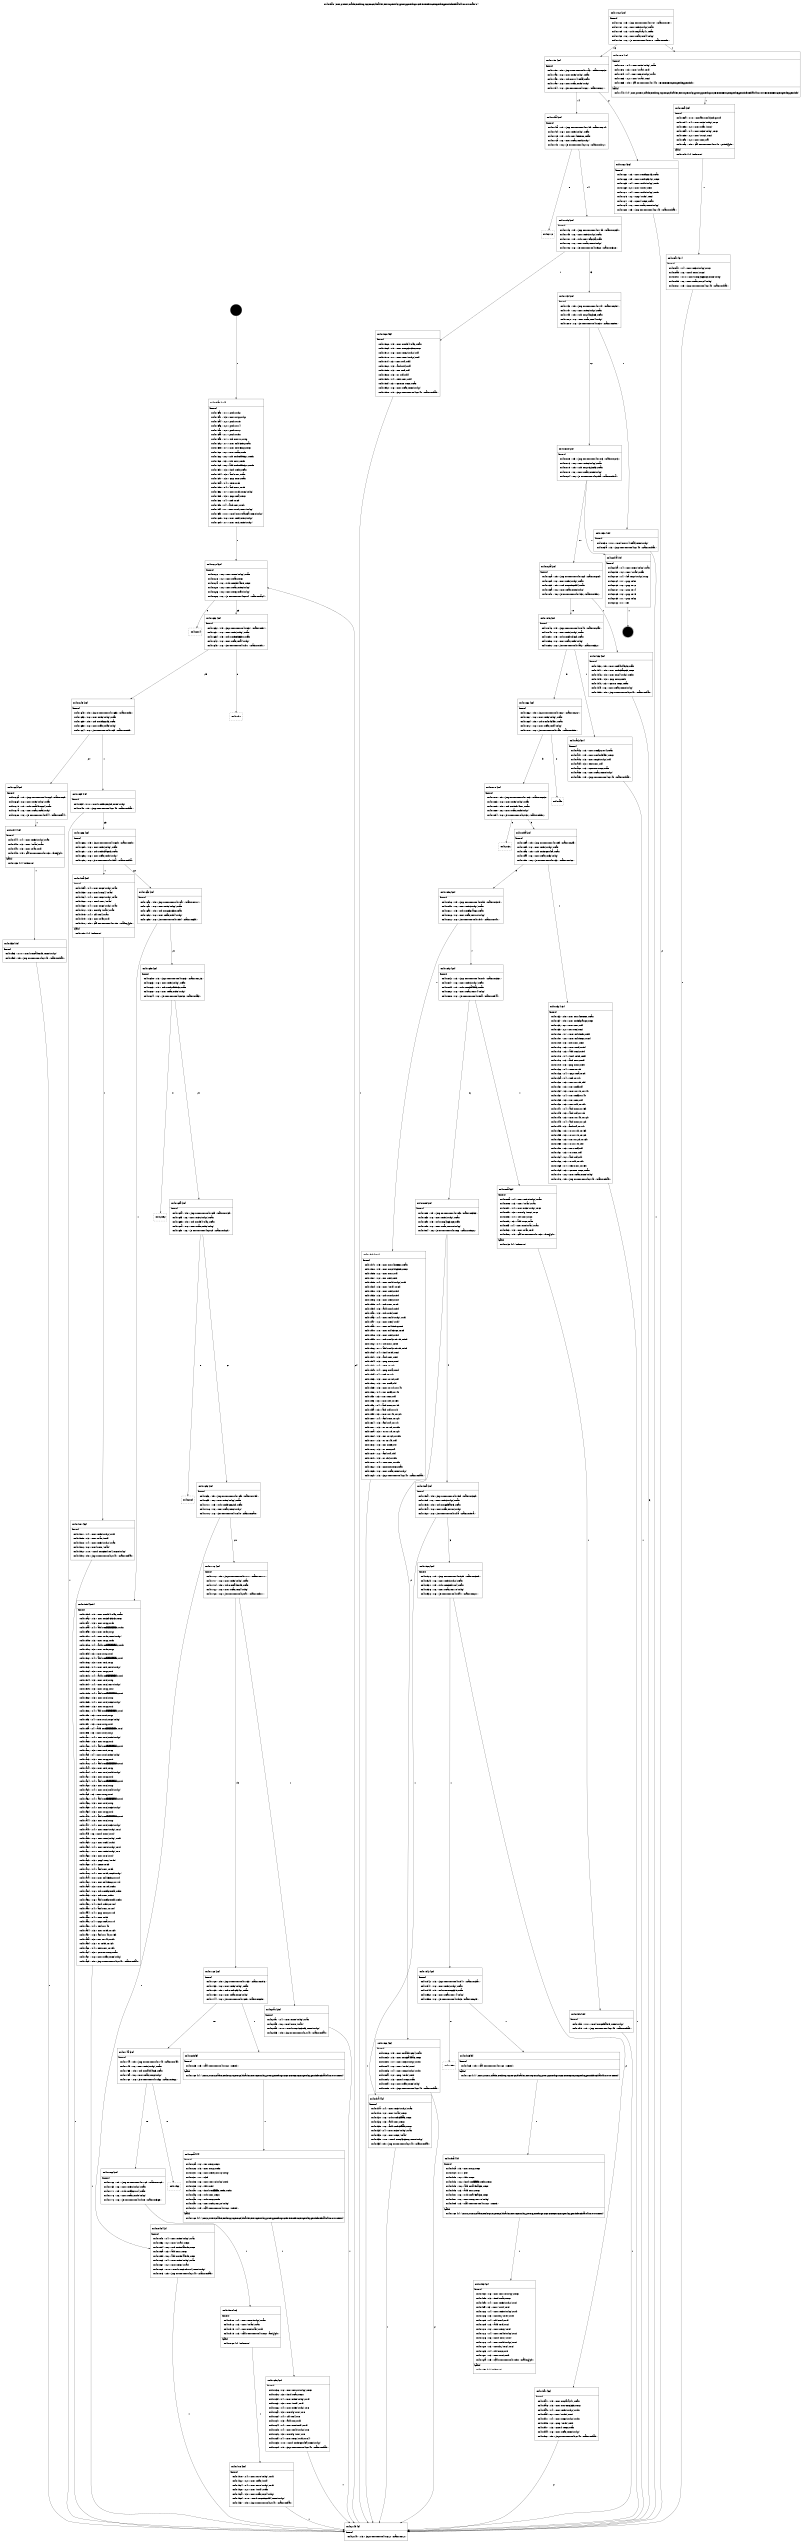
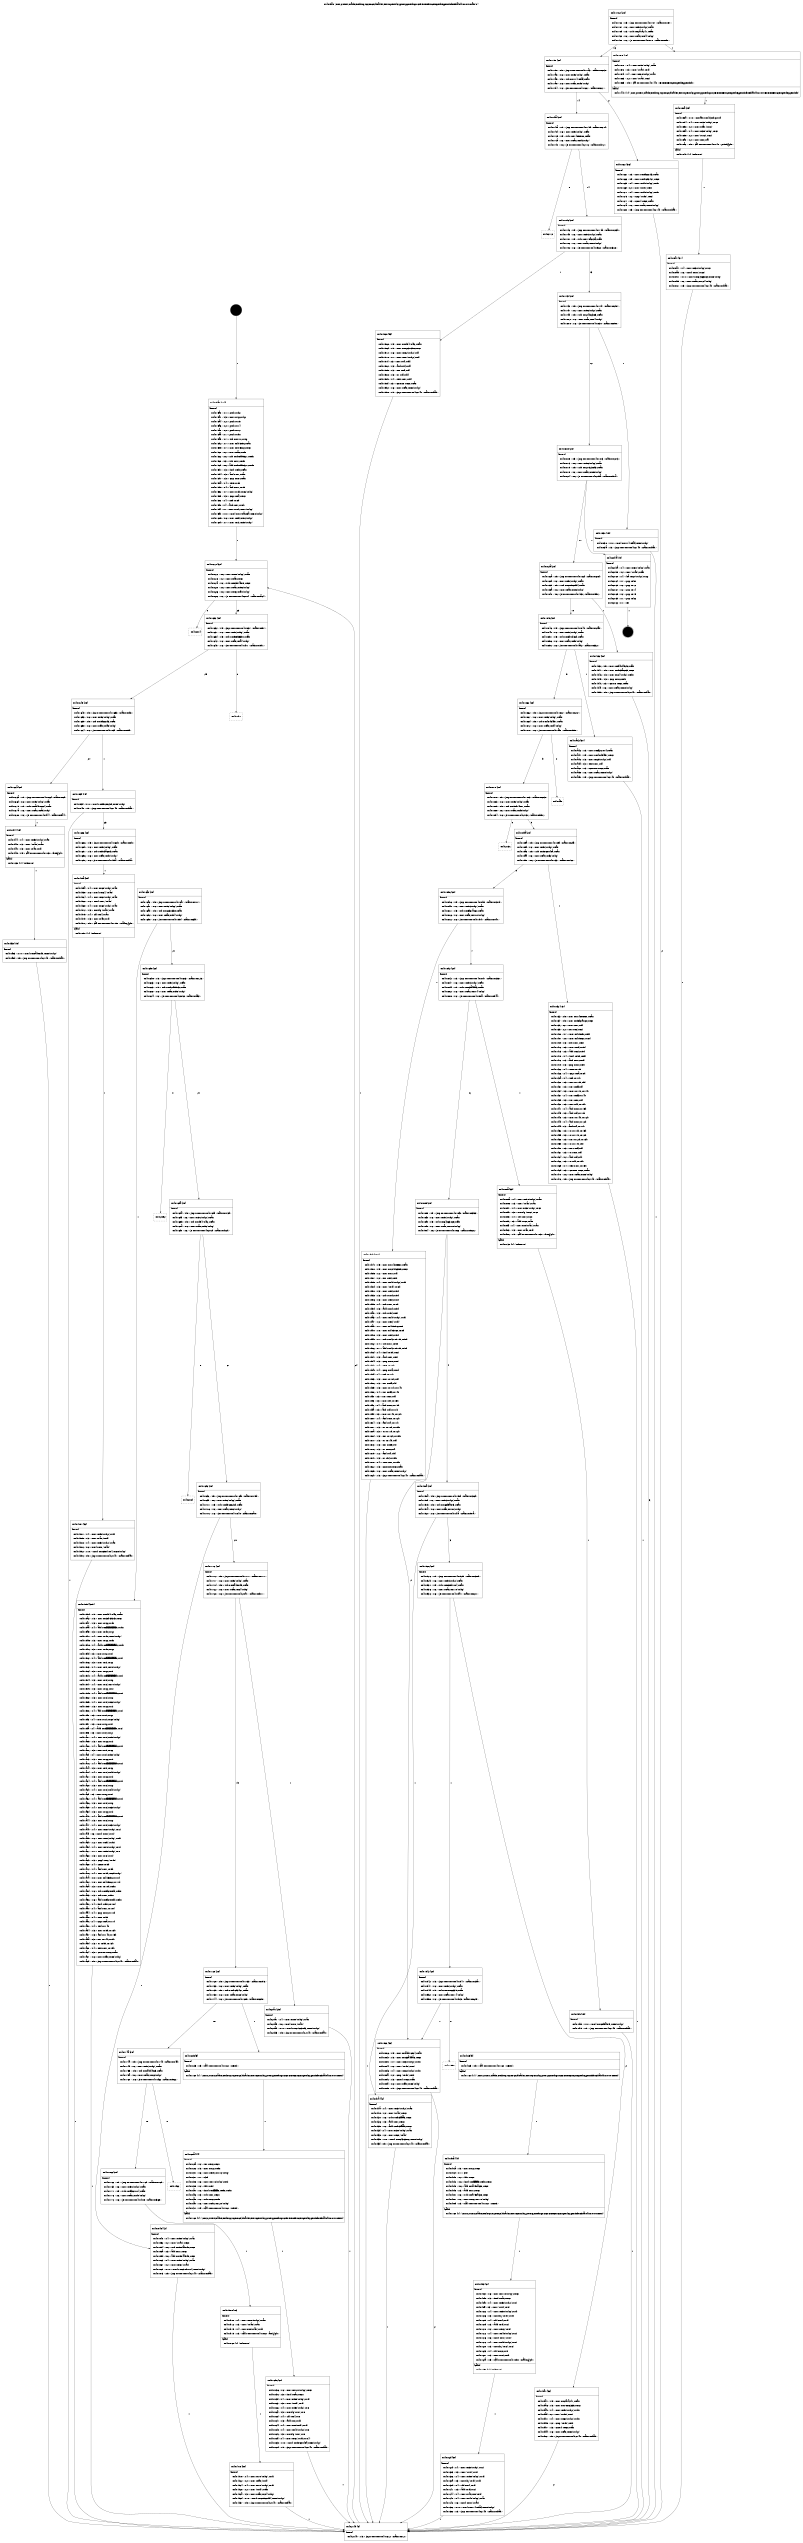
edge "0x401686 [28]" -> "0x4016a2 [28]": removed, label "22"
edge "0x401942 [28]" -> "0x401bc5 [5]": now "0x401942 [28]" -> "0x401ec6 [36]"
node "0x401c2f [50]": added
